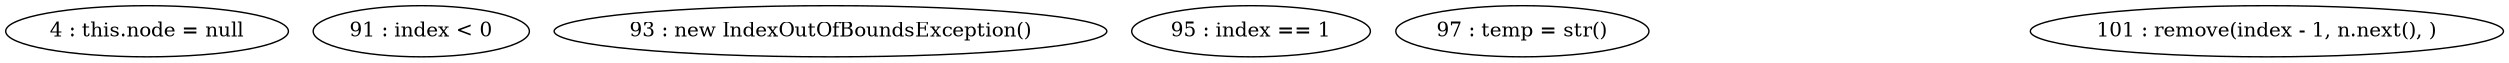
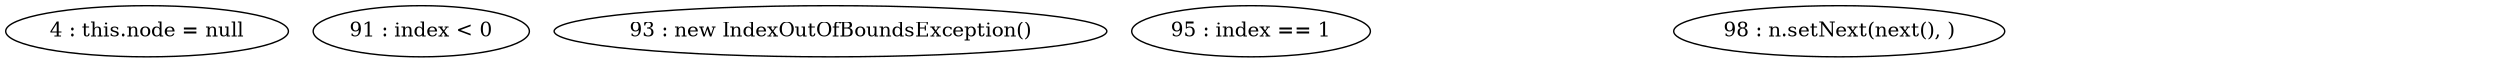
node "97 : temp = str()": removed
node "98 : n.setNext(next(), )": added
node "101 : remove(index - 1, n.next(), )": removed
